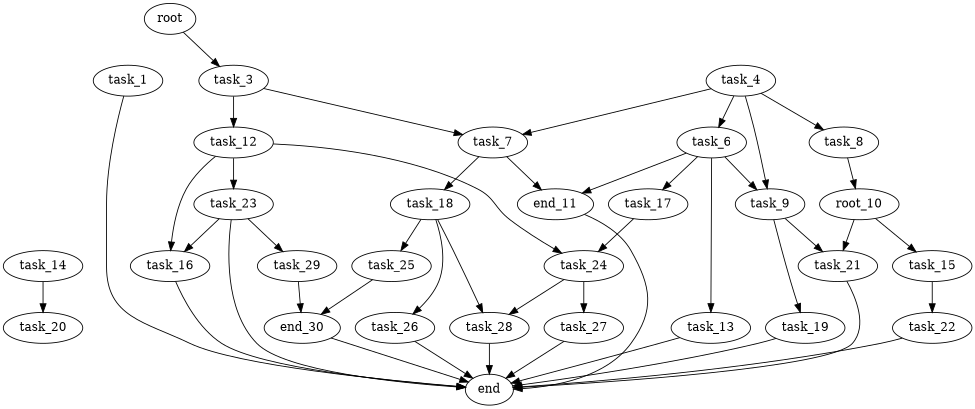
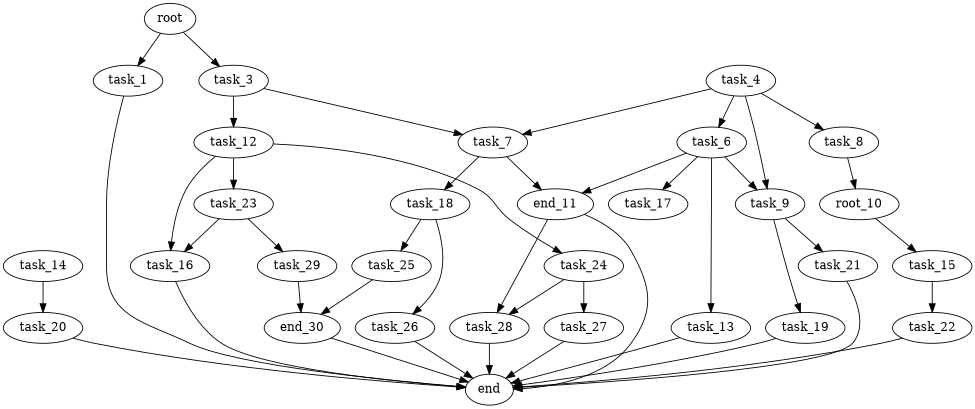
edge "root" -> "task_1": added
edge "task_17" -> "task_24": removed
edge "root_10" -> "task_21": removed
edge "task_18" -> "task_28": now "end_11" -> "task_28"
edge "task_23" -> "end": now "task_20" -> "end"
